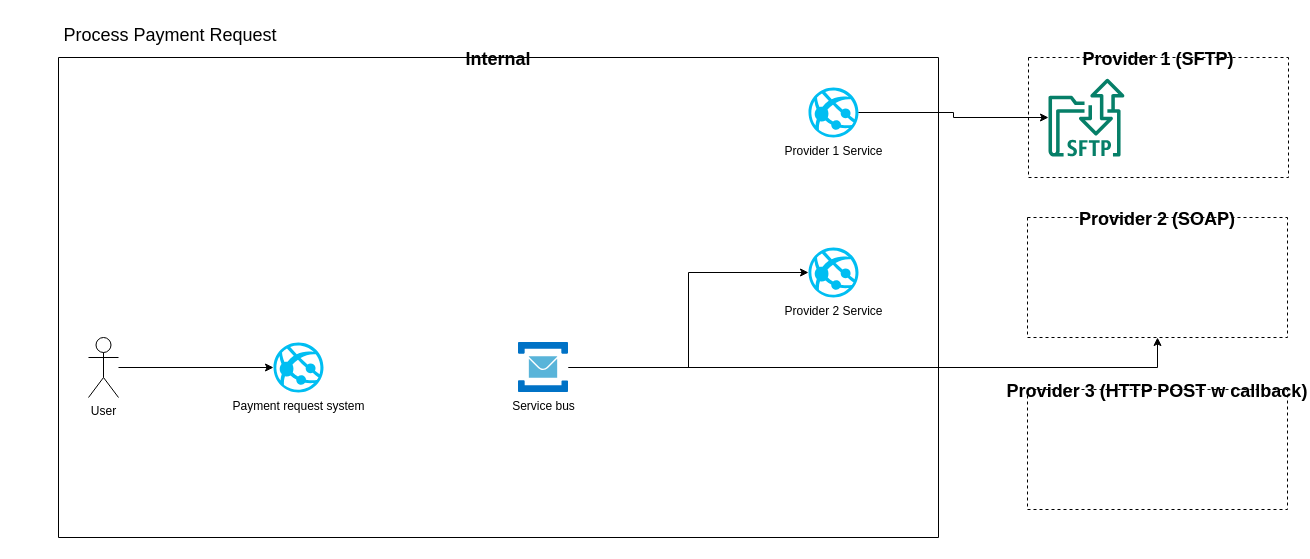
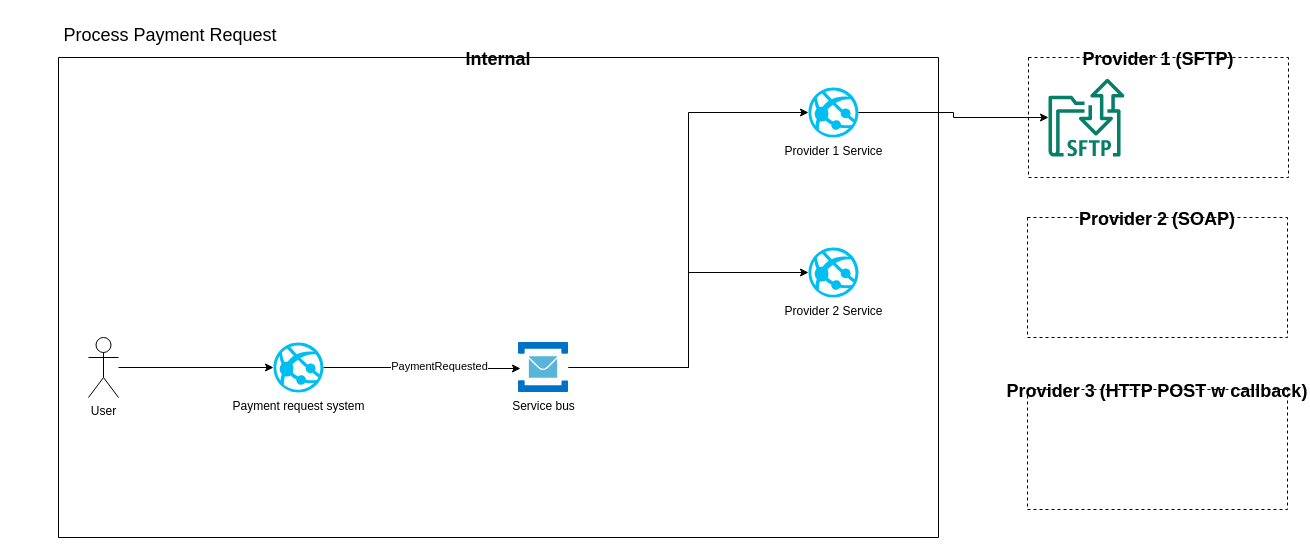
edge "Service bus" -> "Provider 2 (SOAP)": now "Service bus" -> "Provider 1 Service"
edge "Payment request system" -> "Service bus": added, label "PaymentRequested"
